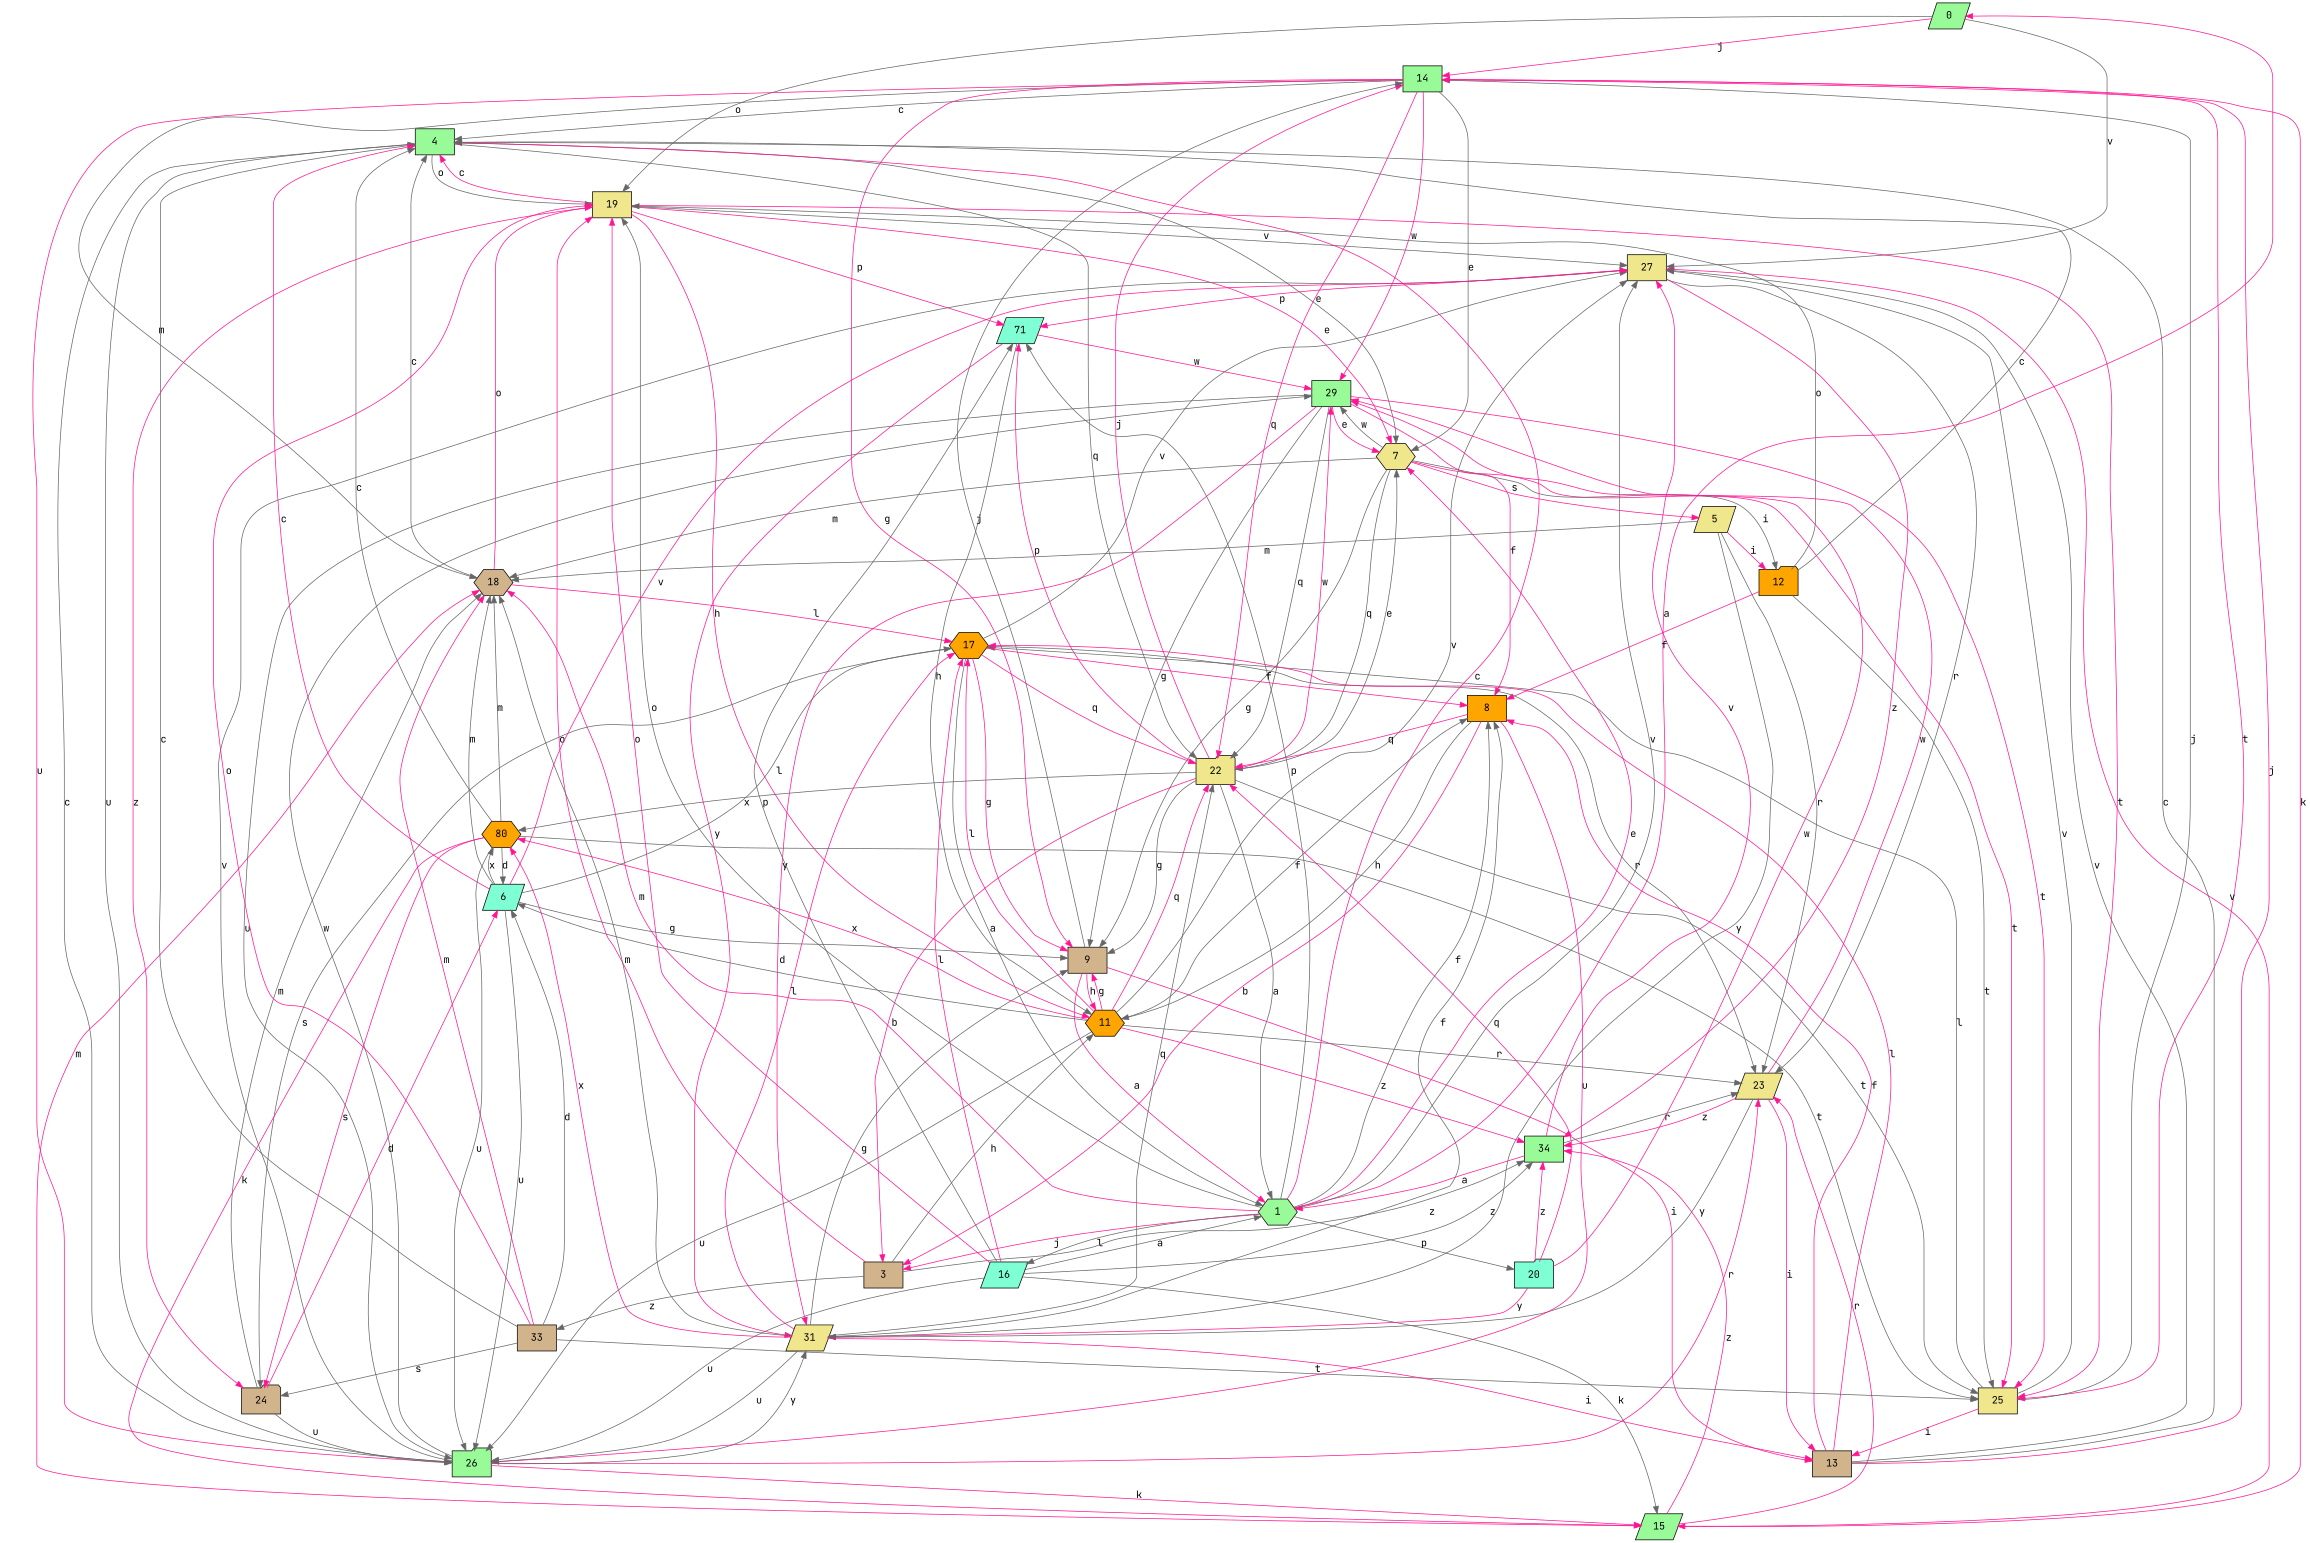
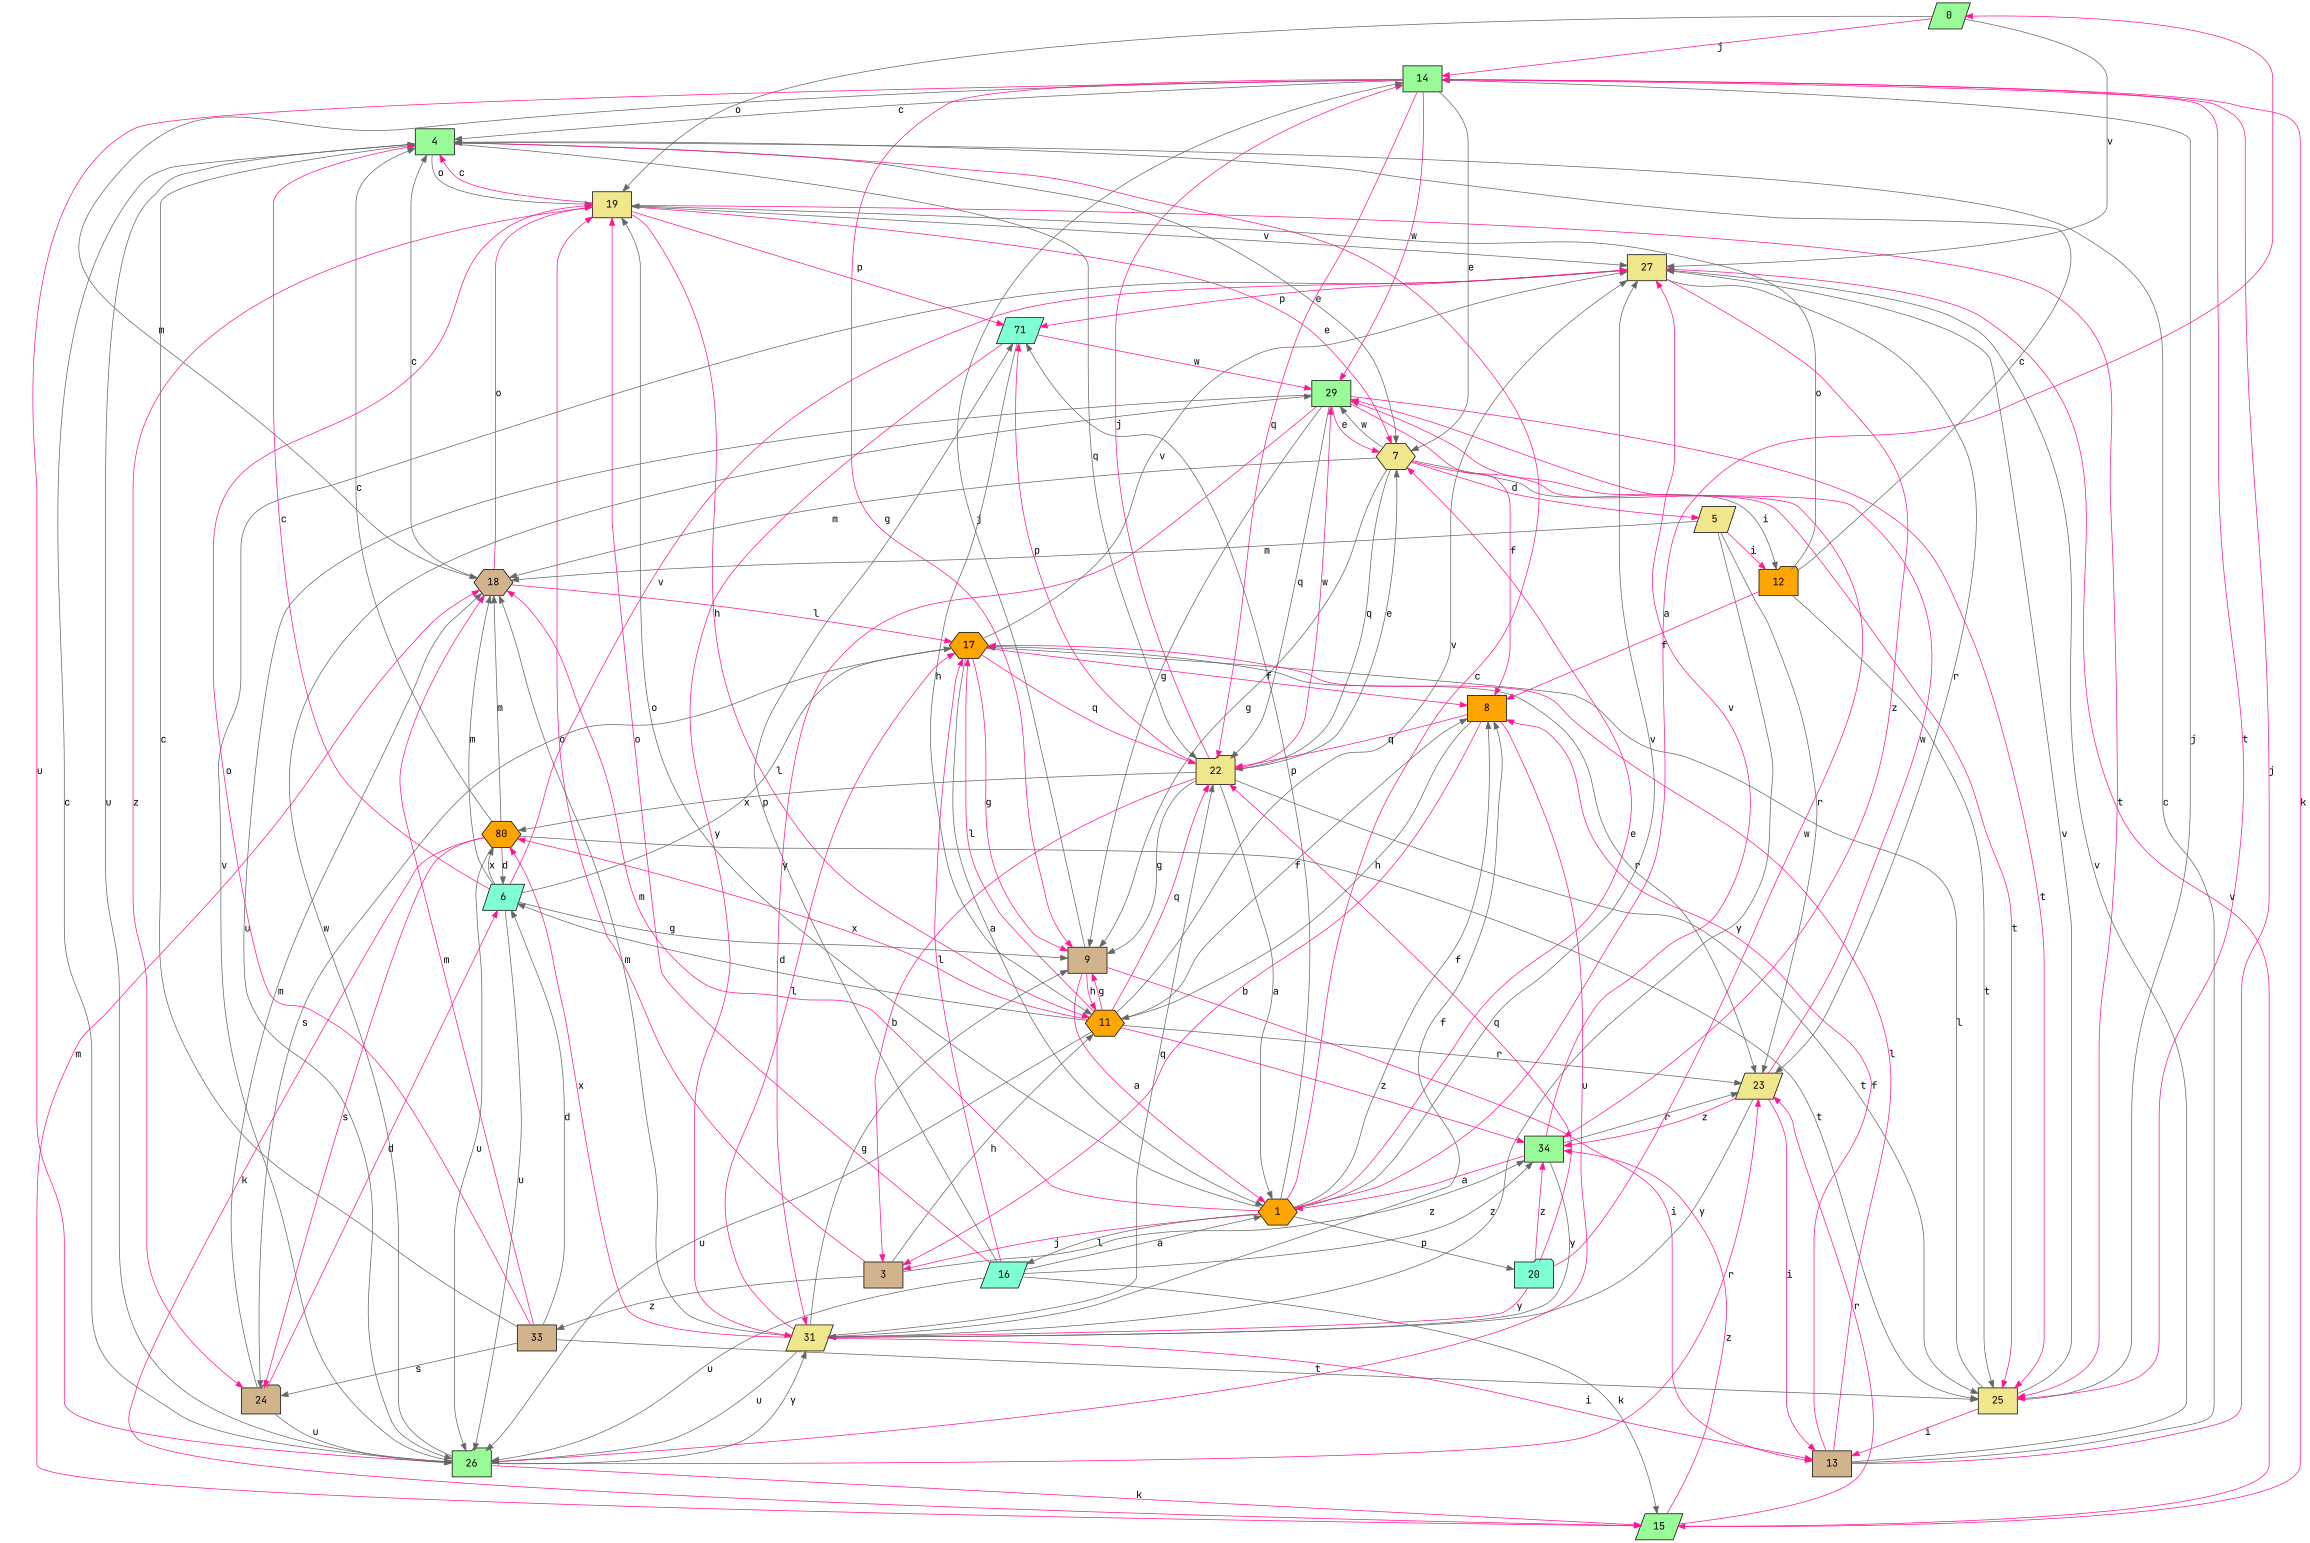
edge "7" -> "5": label "s" -> "d"
node "1": fillcolor palegreen -> orange
edge "34" -> "31": added, label "y"
